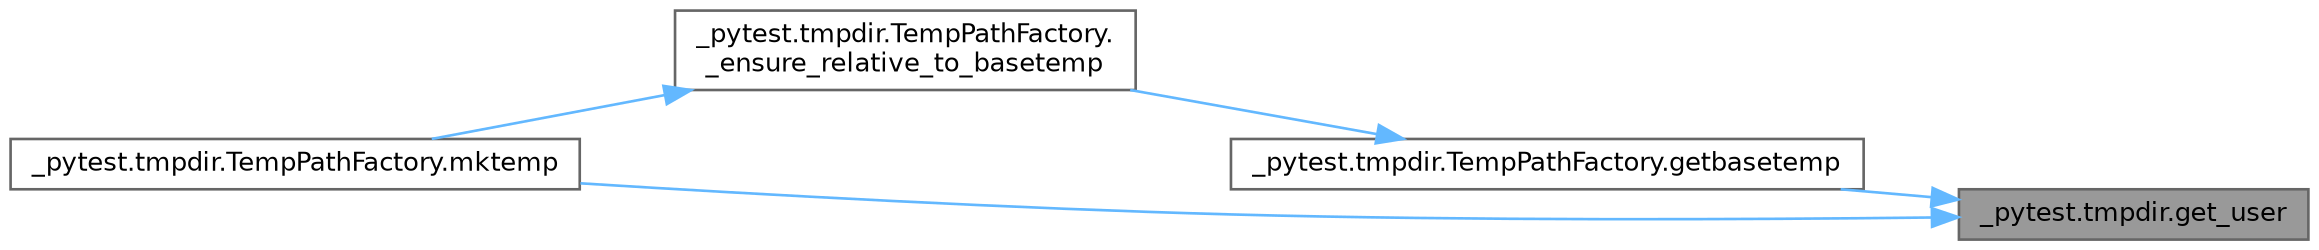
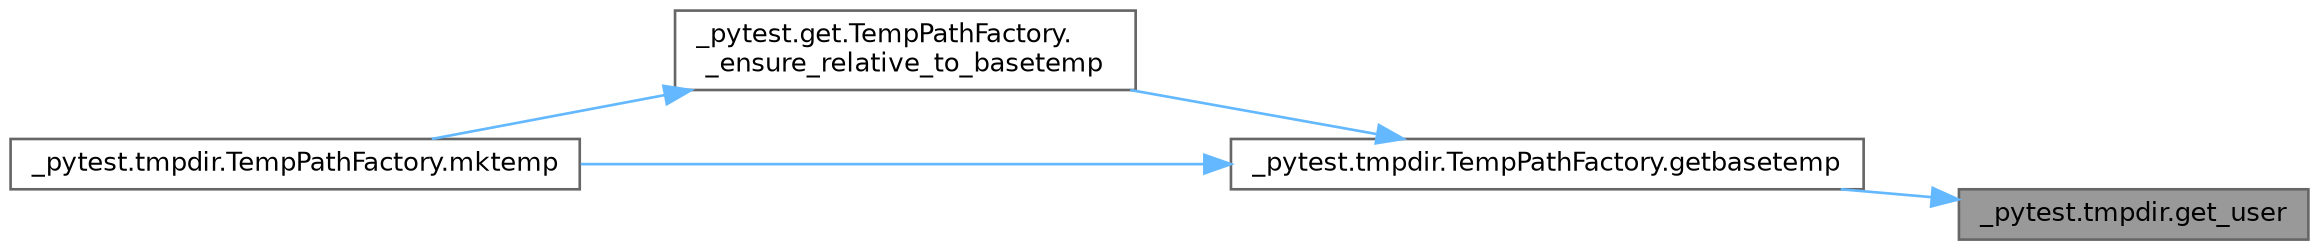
node "_pytest.tmpdir.TempPathFactory. _ensure_relative_to_basetemp": label "_pytest.tmpdir.TempPathFactory. _ensure_relative_to_basetemp" -> "_pytest.get.TempPathFactory. _ensure_relative_to_basetemp"
edge "_pytest.tmpdir.TempPathFactory.mktemp" -> "_pytest.tmpdir.get_user": now "_pytest.tmpdir.TempPathFactory.mktemp" -> "_pytest.tmpdir.TempPathFactory.getbasetemp"
